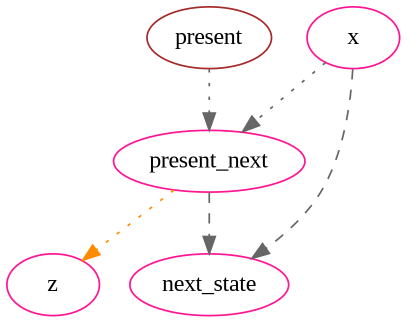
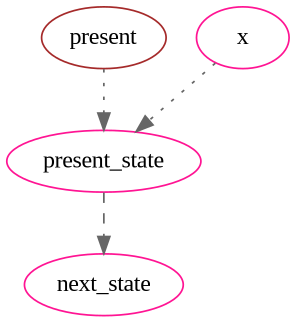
node "present_next": label "present_next" -> "present_state"
edge "x" -> "next_state": removed
node "z": removed
